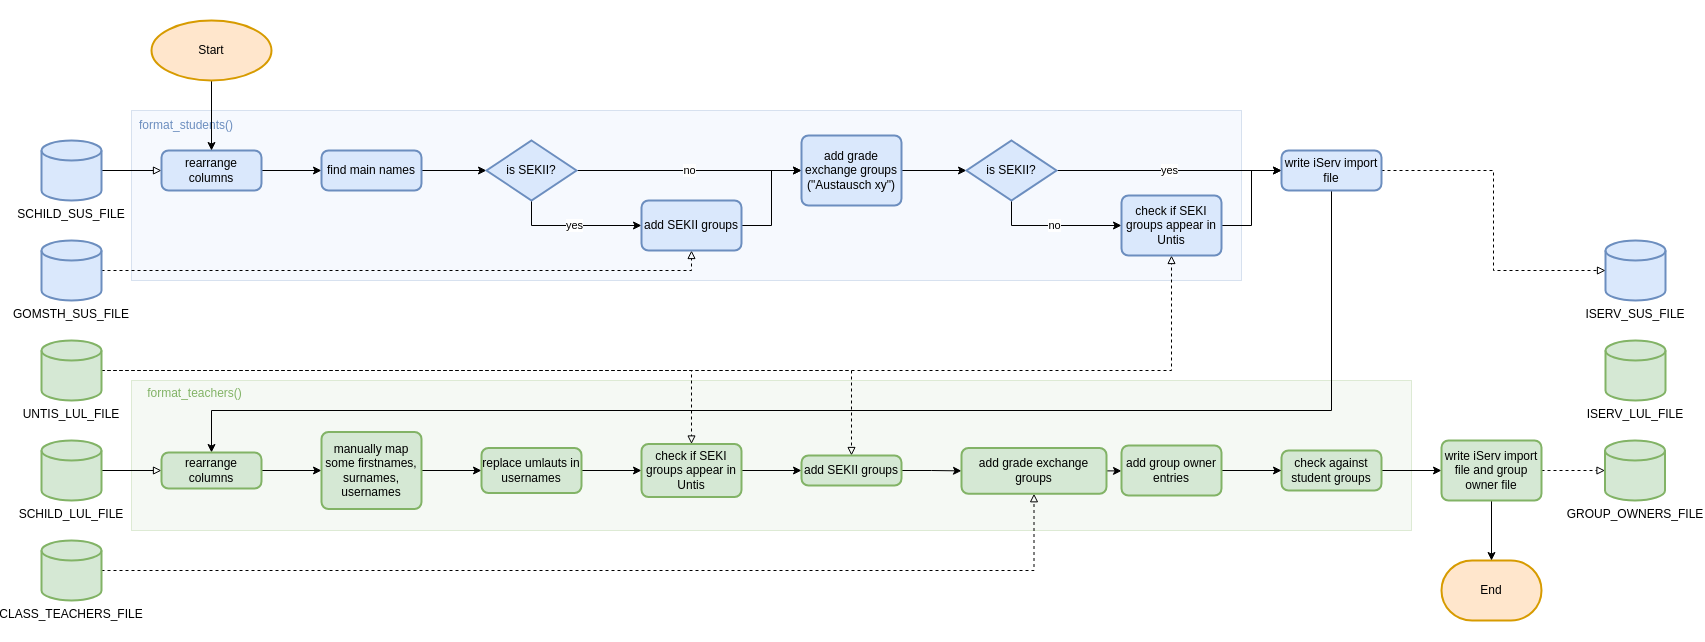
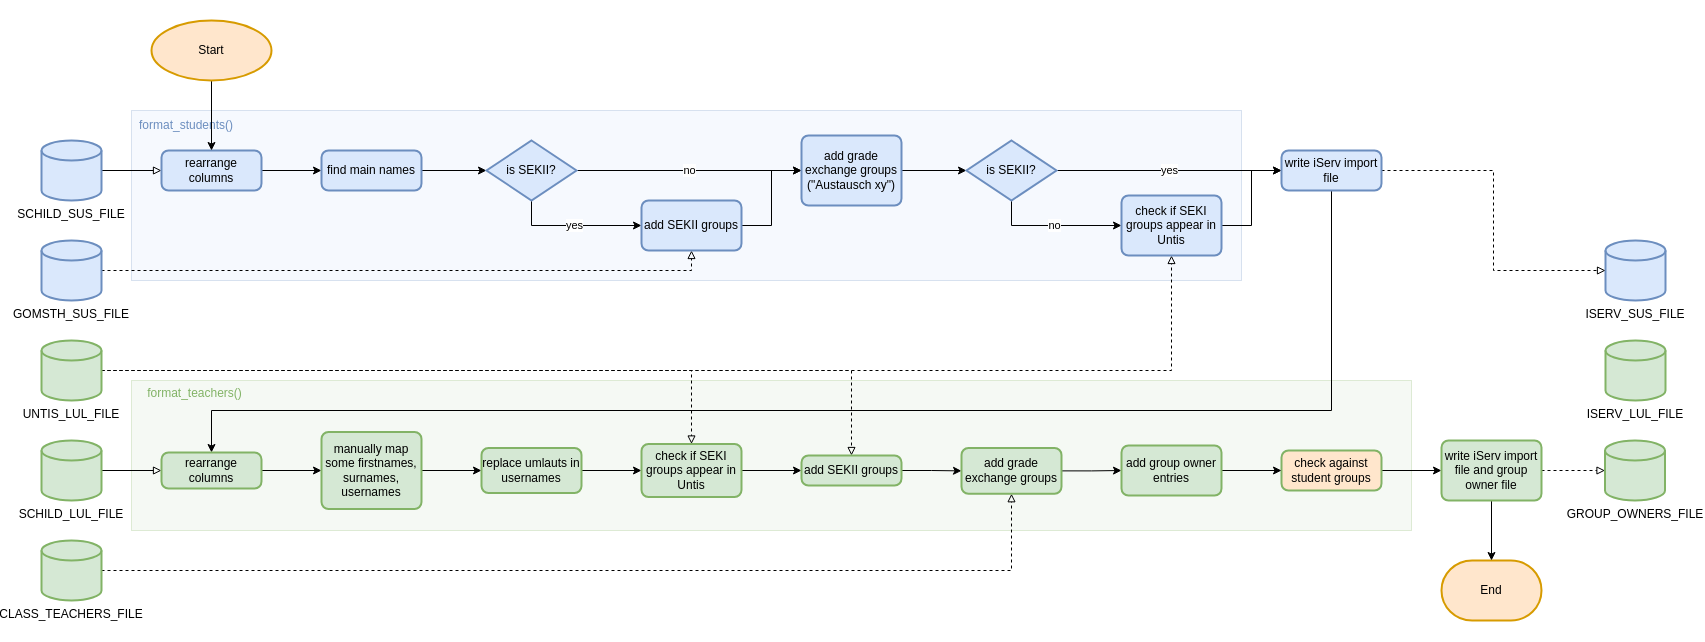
node "add grade exchange groups": size 145x46 -> 100x46
node "check against student groups": fillcolor #d5e8d4 -> #ffe6cc
